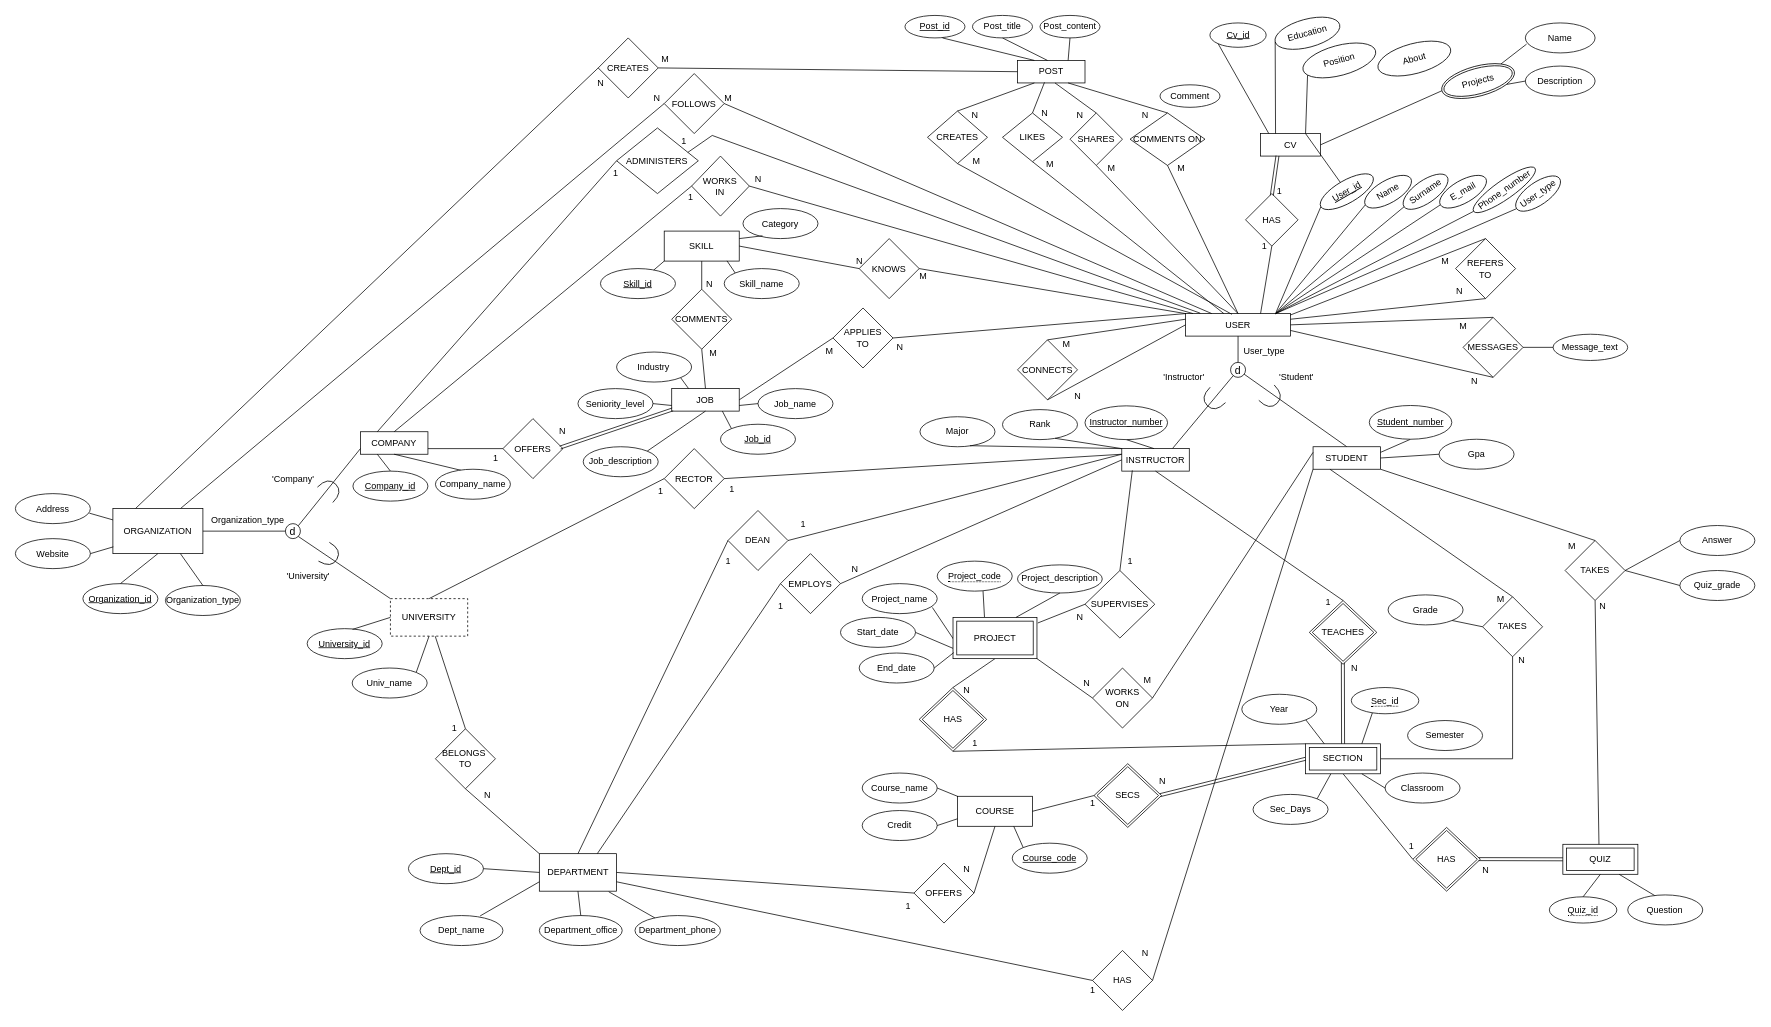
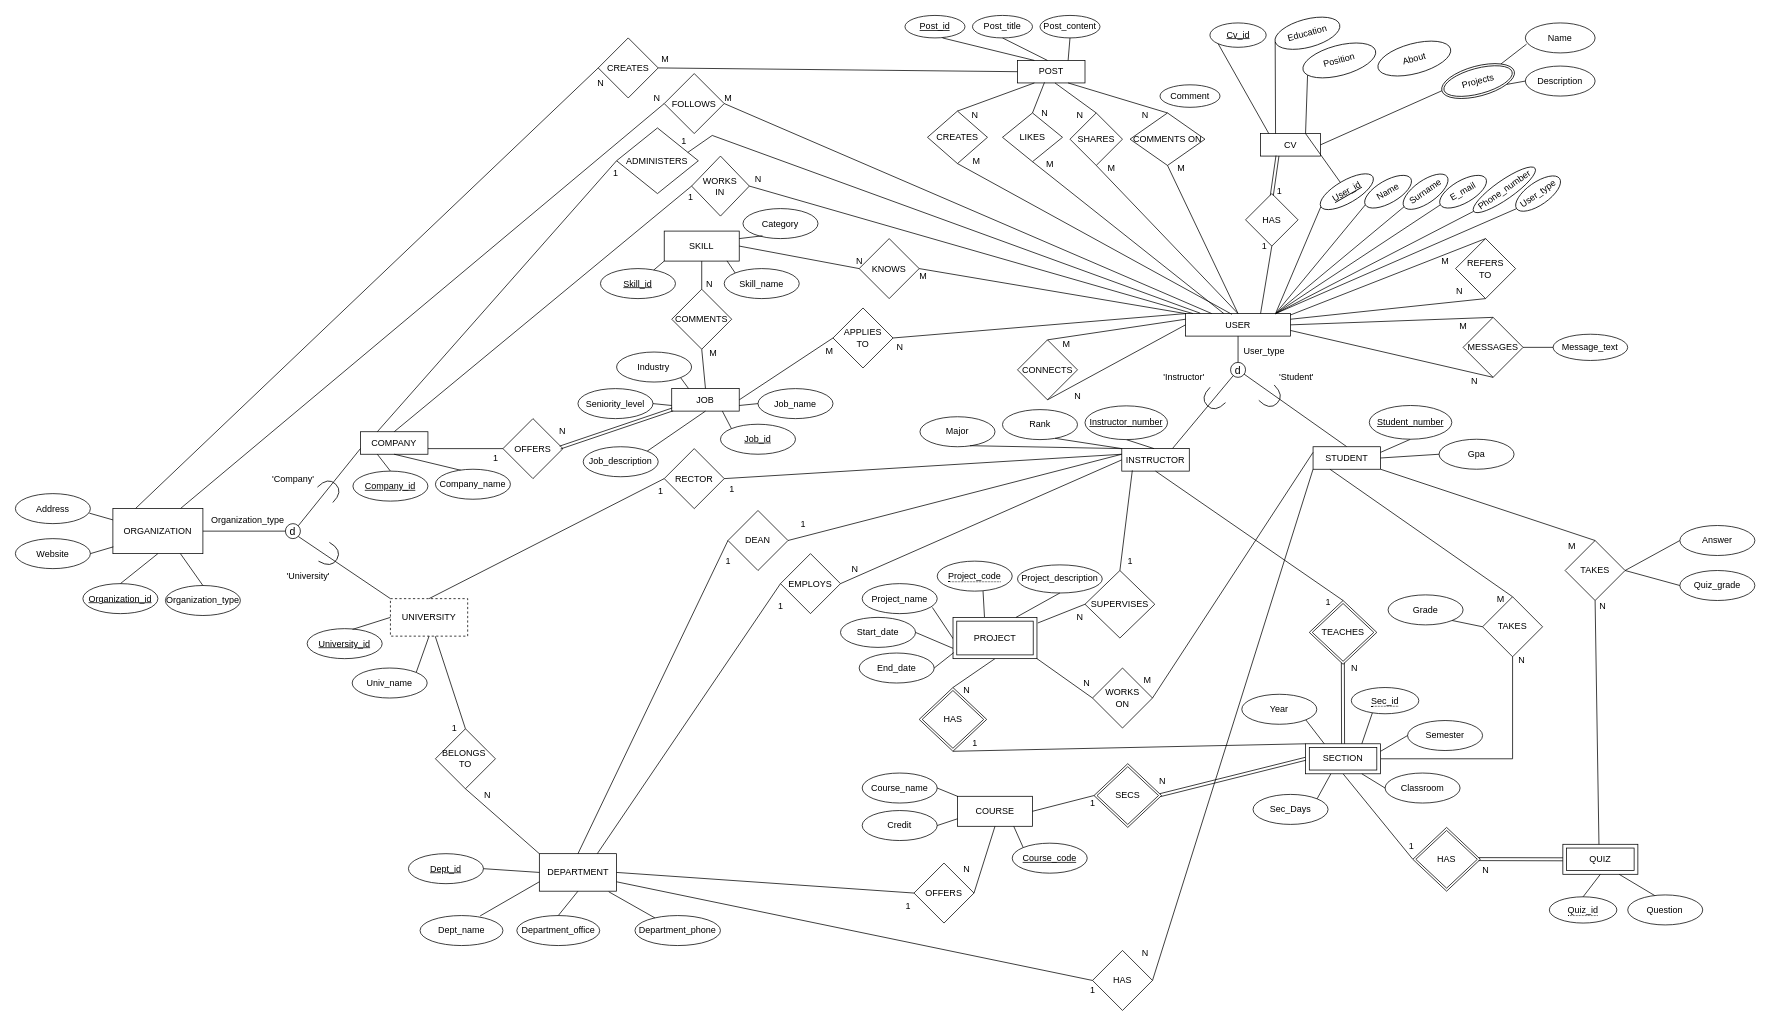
edge "Semester" -- "SECTION": added
node "Department_office": moved (581, 930) -> (558, 930)
